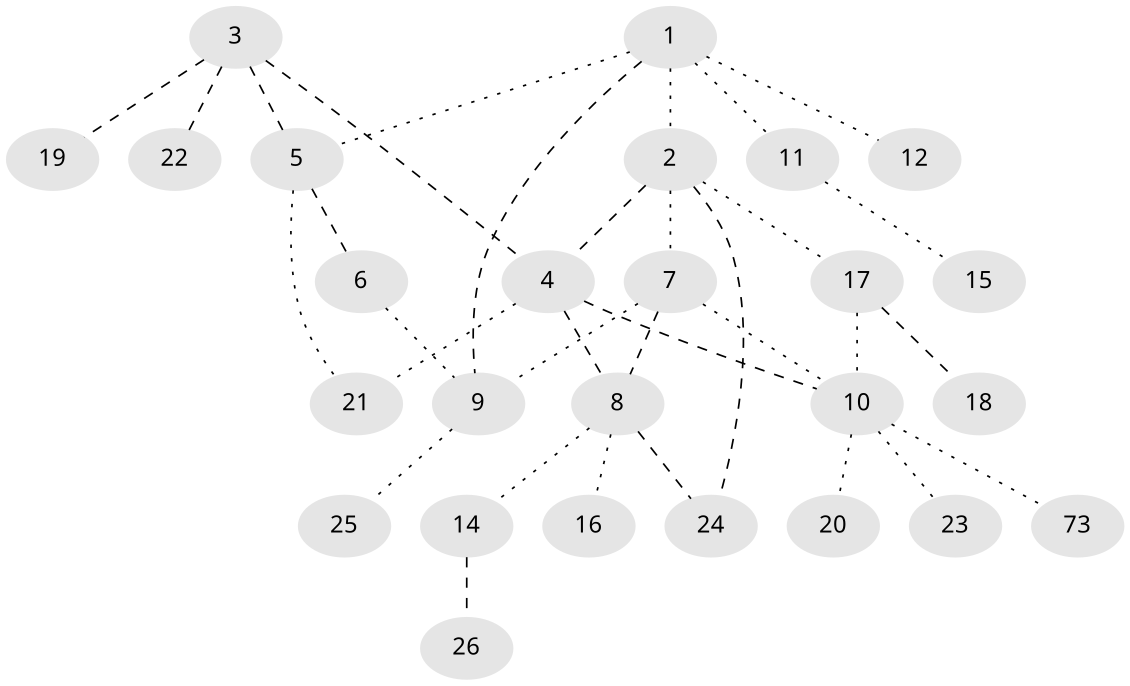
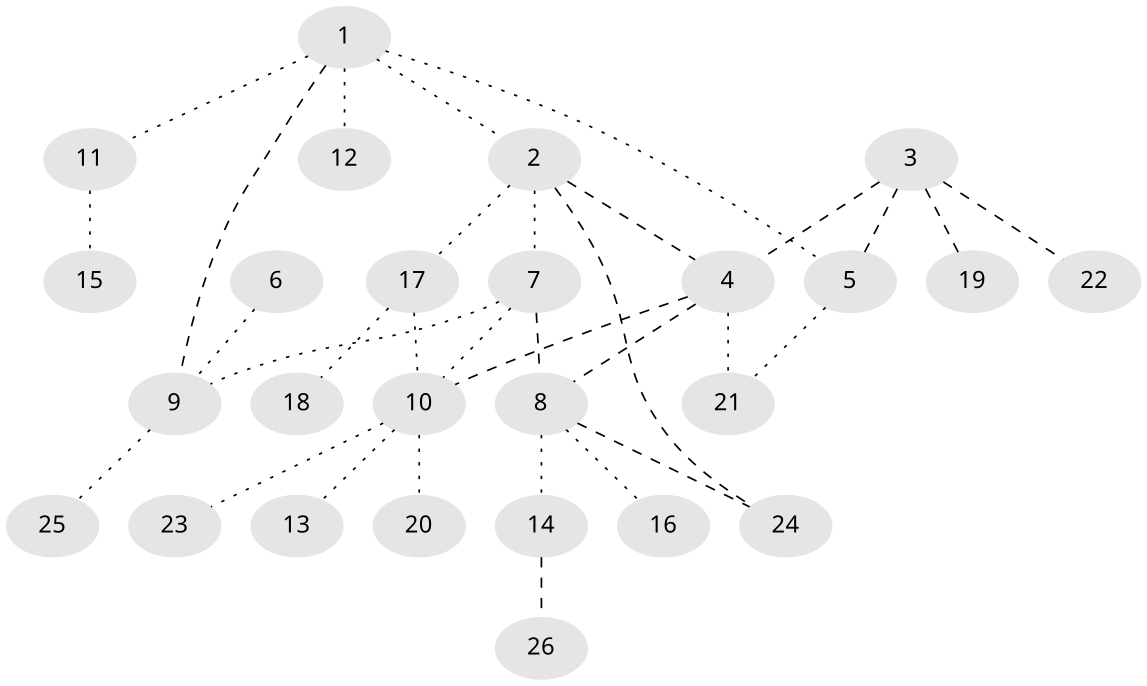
edge "5" -- "6": removed
edge "17" -- "18": style dashed -> dotted
node "73": label "73" -> "13"
